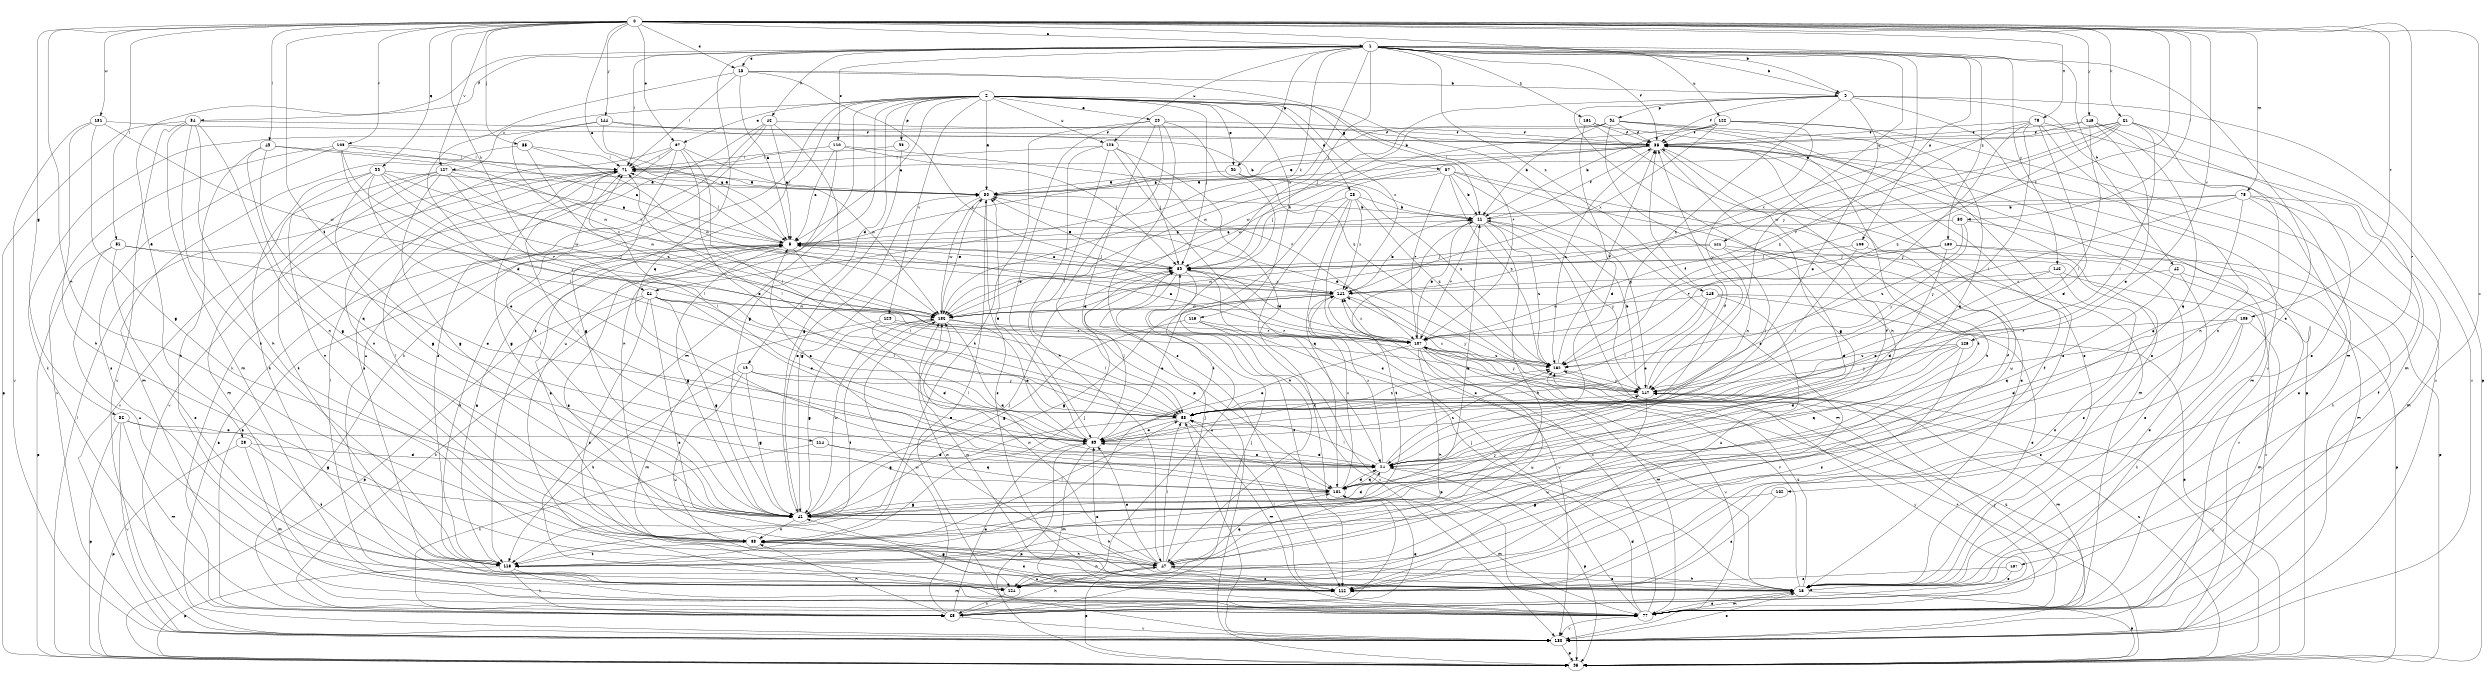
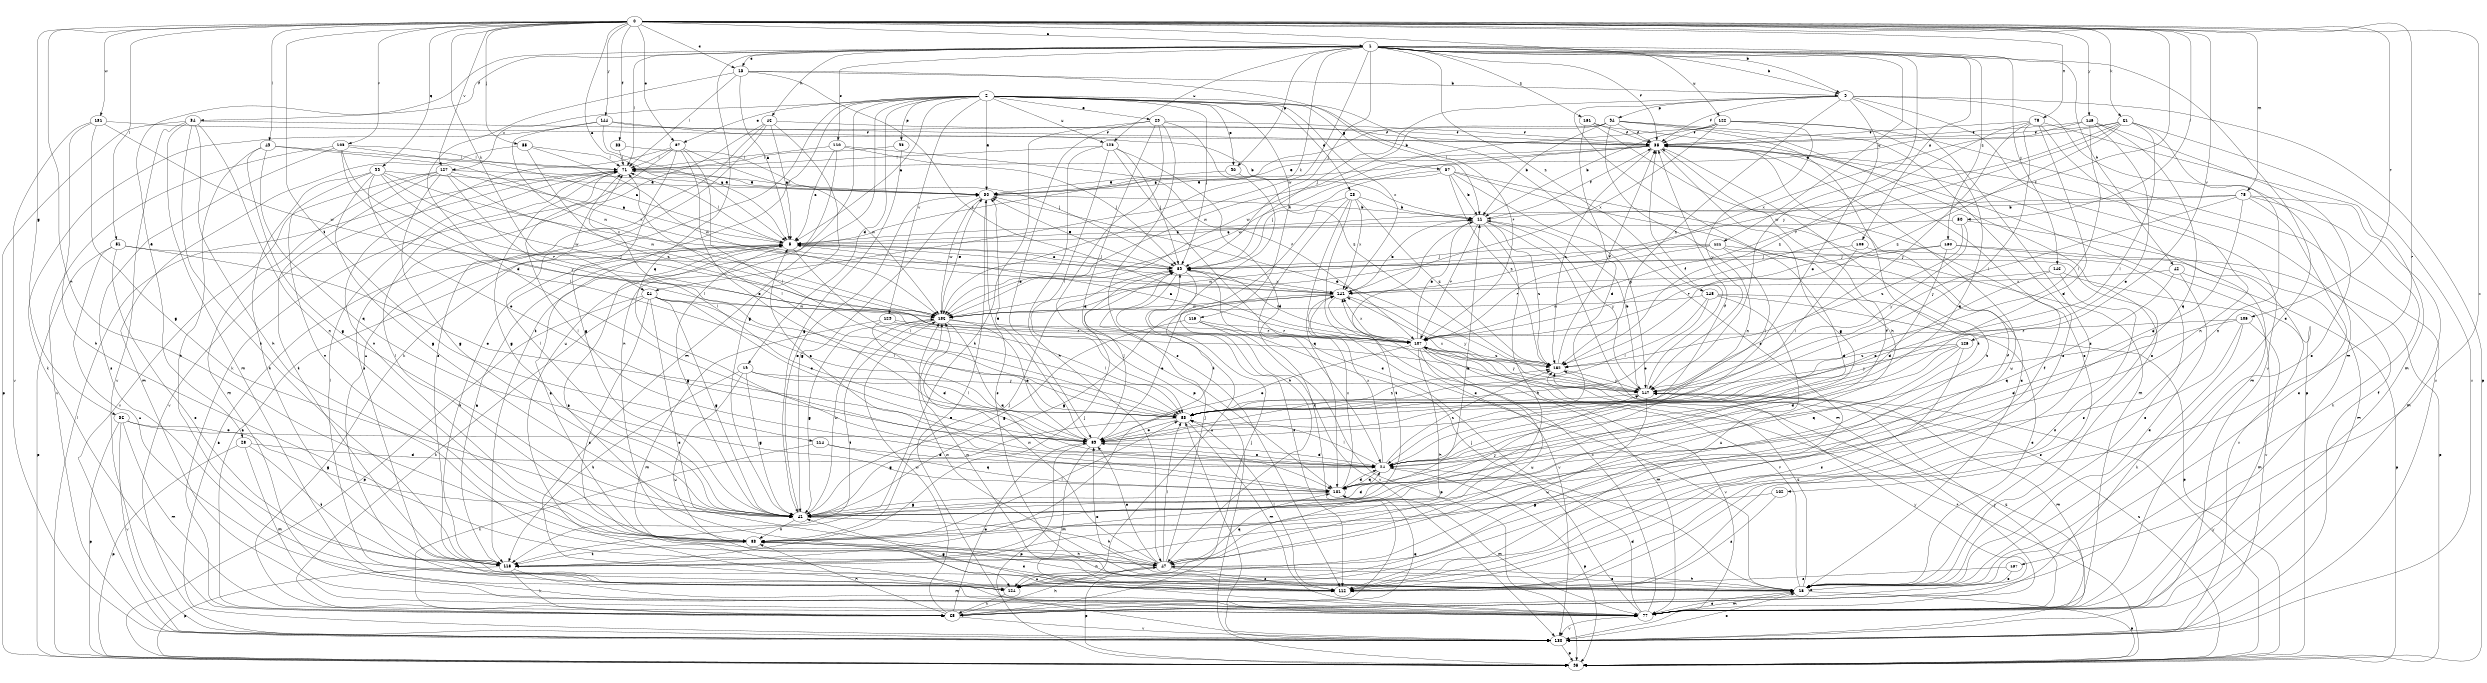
node "33": added
edge "90" -> "152": removed, label "z"
edge "37" -> "107": now "121" -> "107"
edge "9" -> "112": added, label "s"
